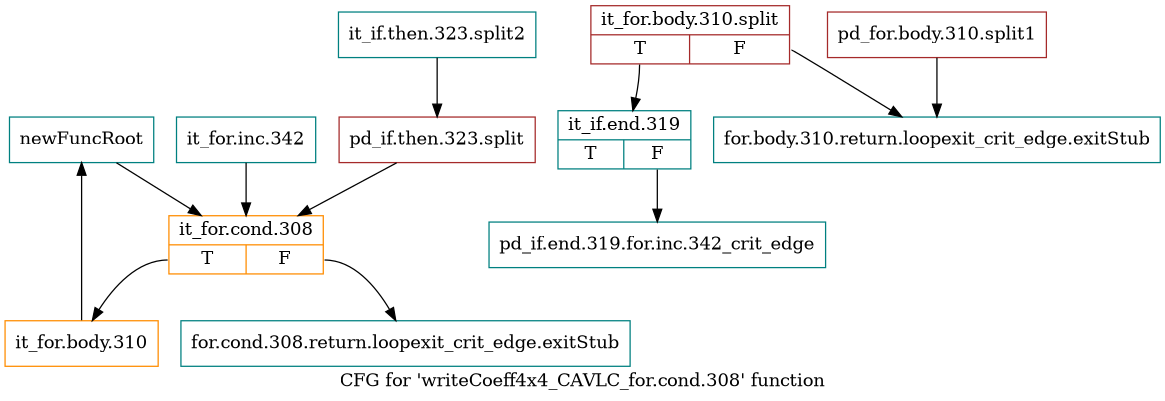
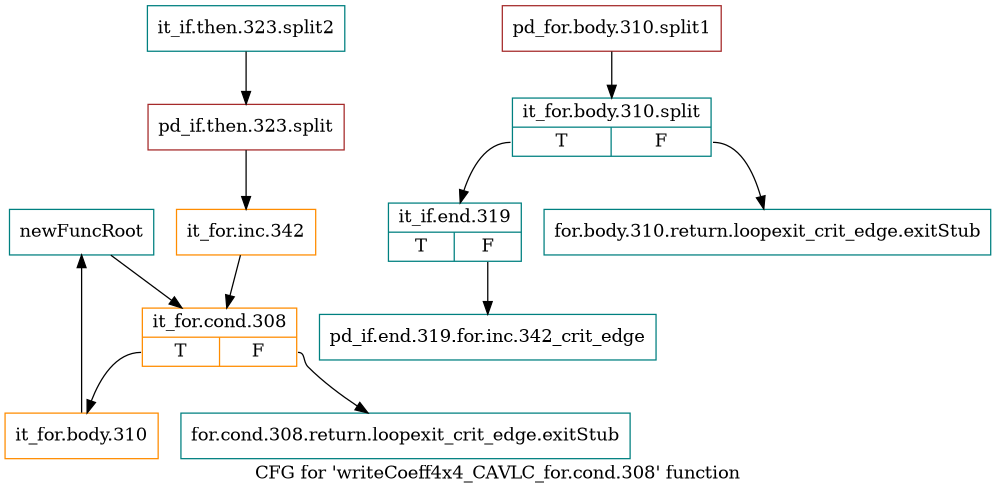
node "it_for.body.310.split": color brown -> teal
edge "pd_for.body.310.split1" -> "for.body.310.return.loopexit_crit_edge.exitStub": now "pd_for.body.310.split1" -> "it_for.body.310.split"
node "it_for.inc.342": color teal -> darkorange
edge "pd_if.then.323.split" -> "it_for.cond.308": now "pd_if.then.323.split" -> "it_for.inc.342"
